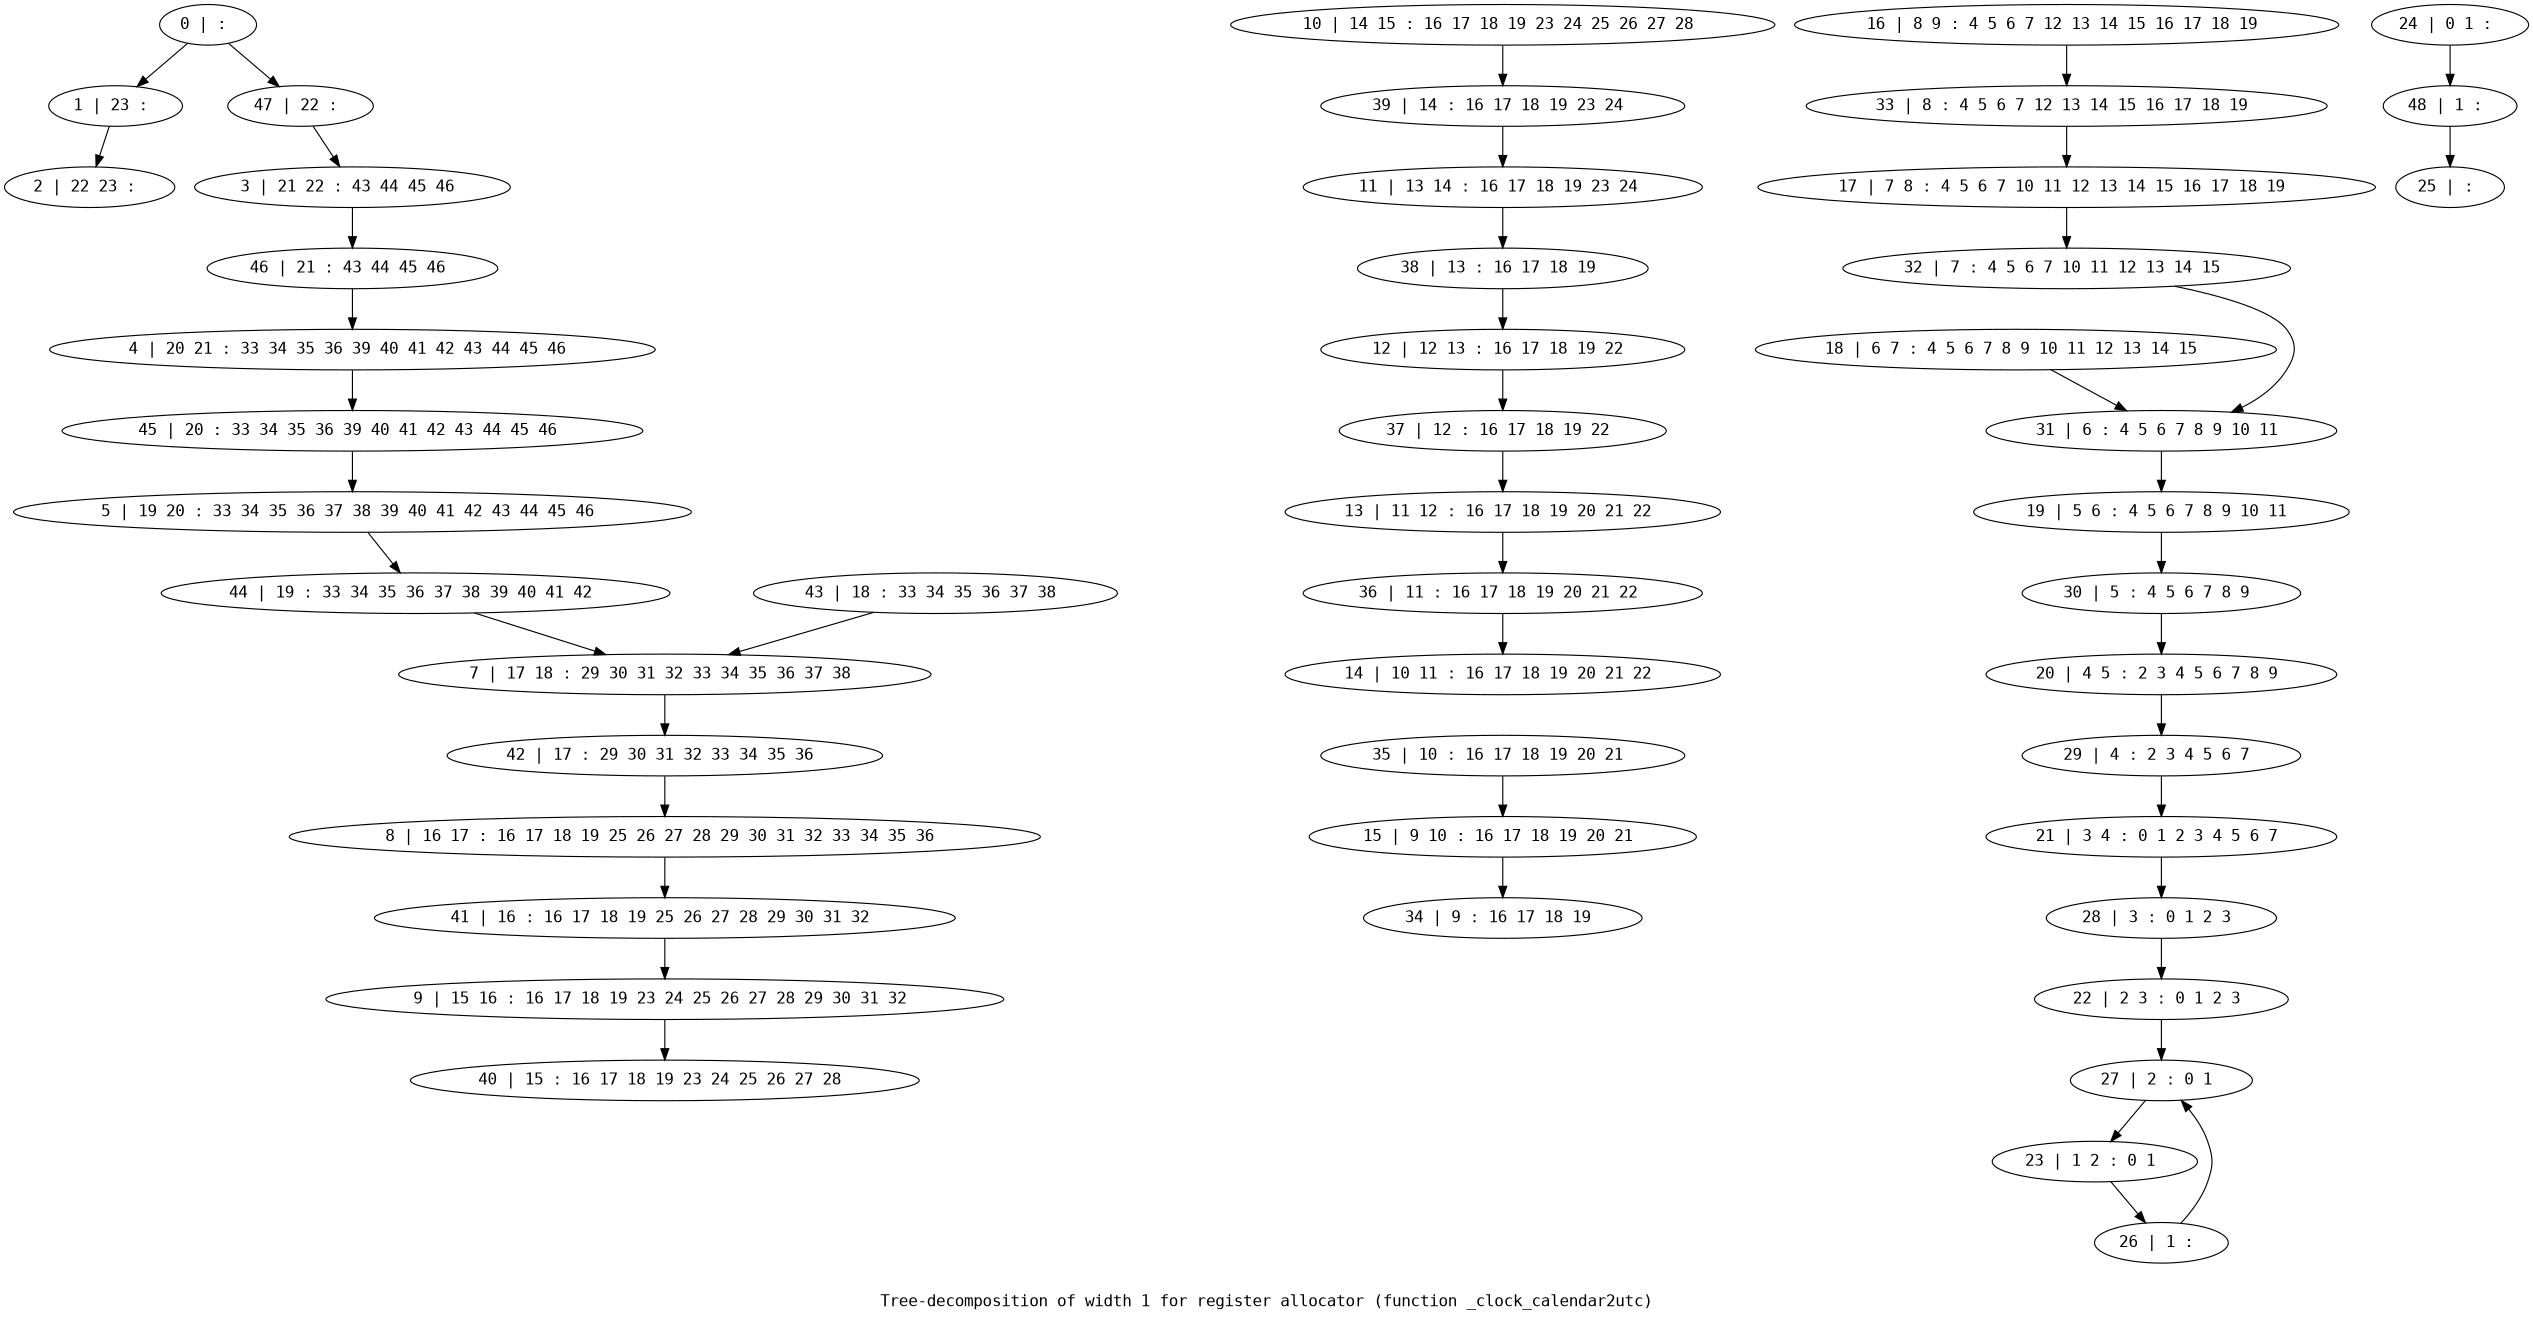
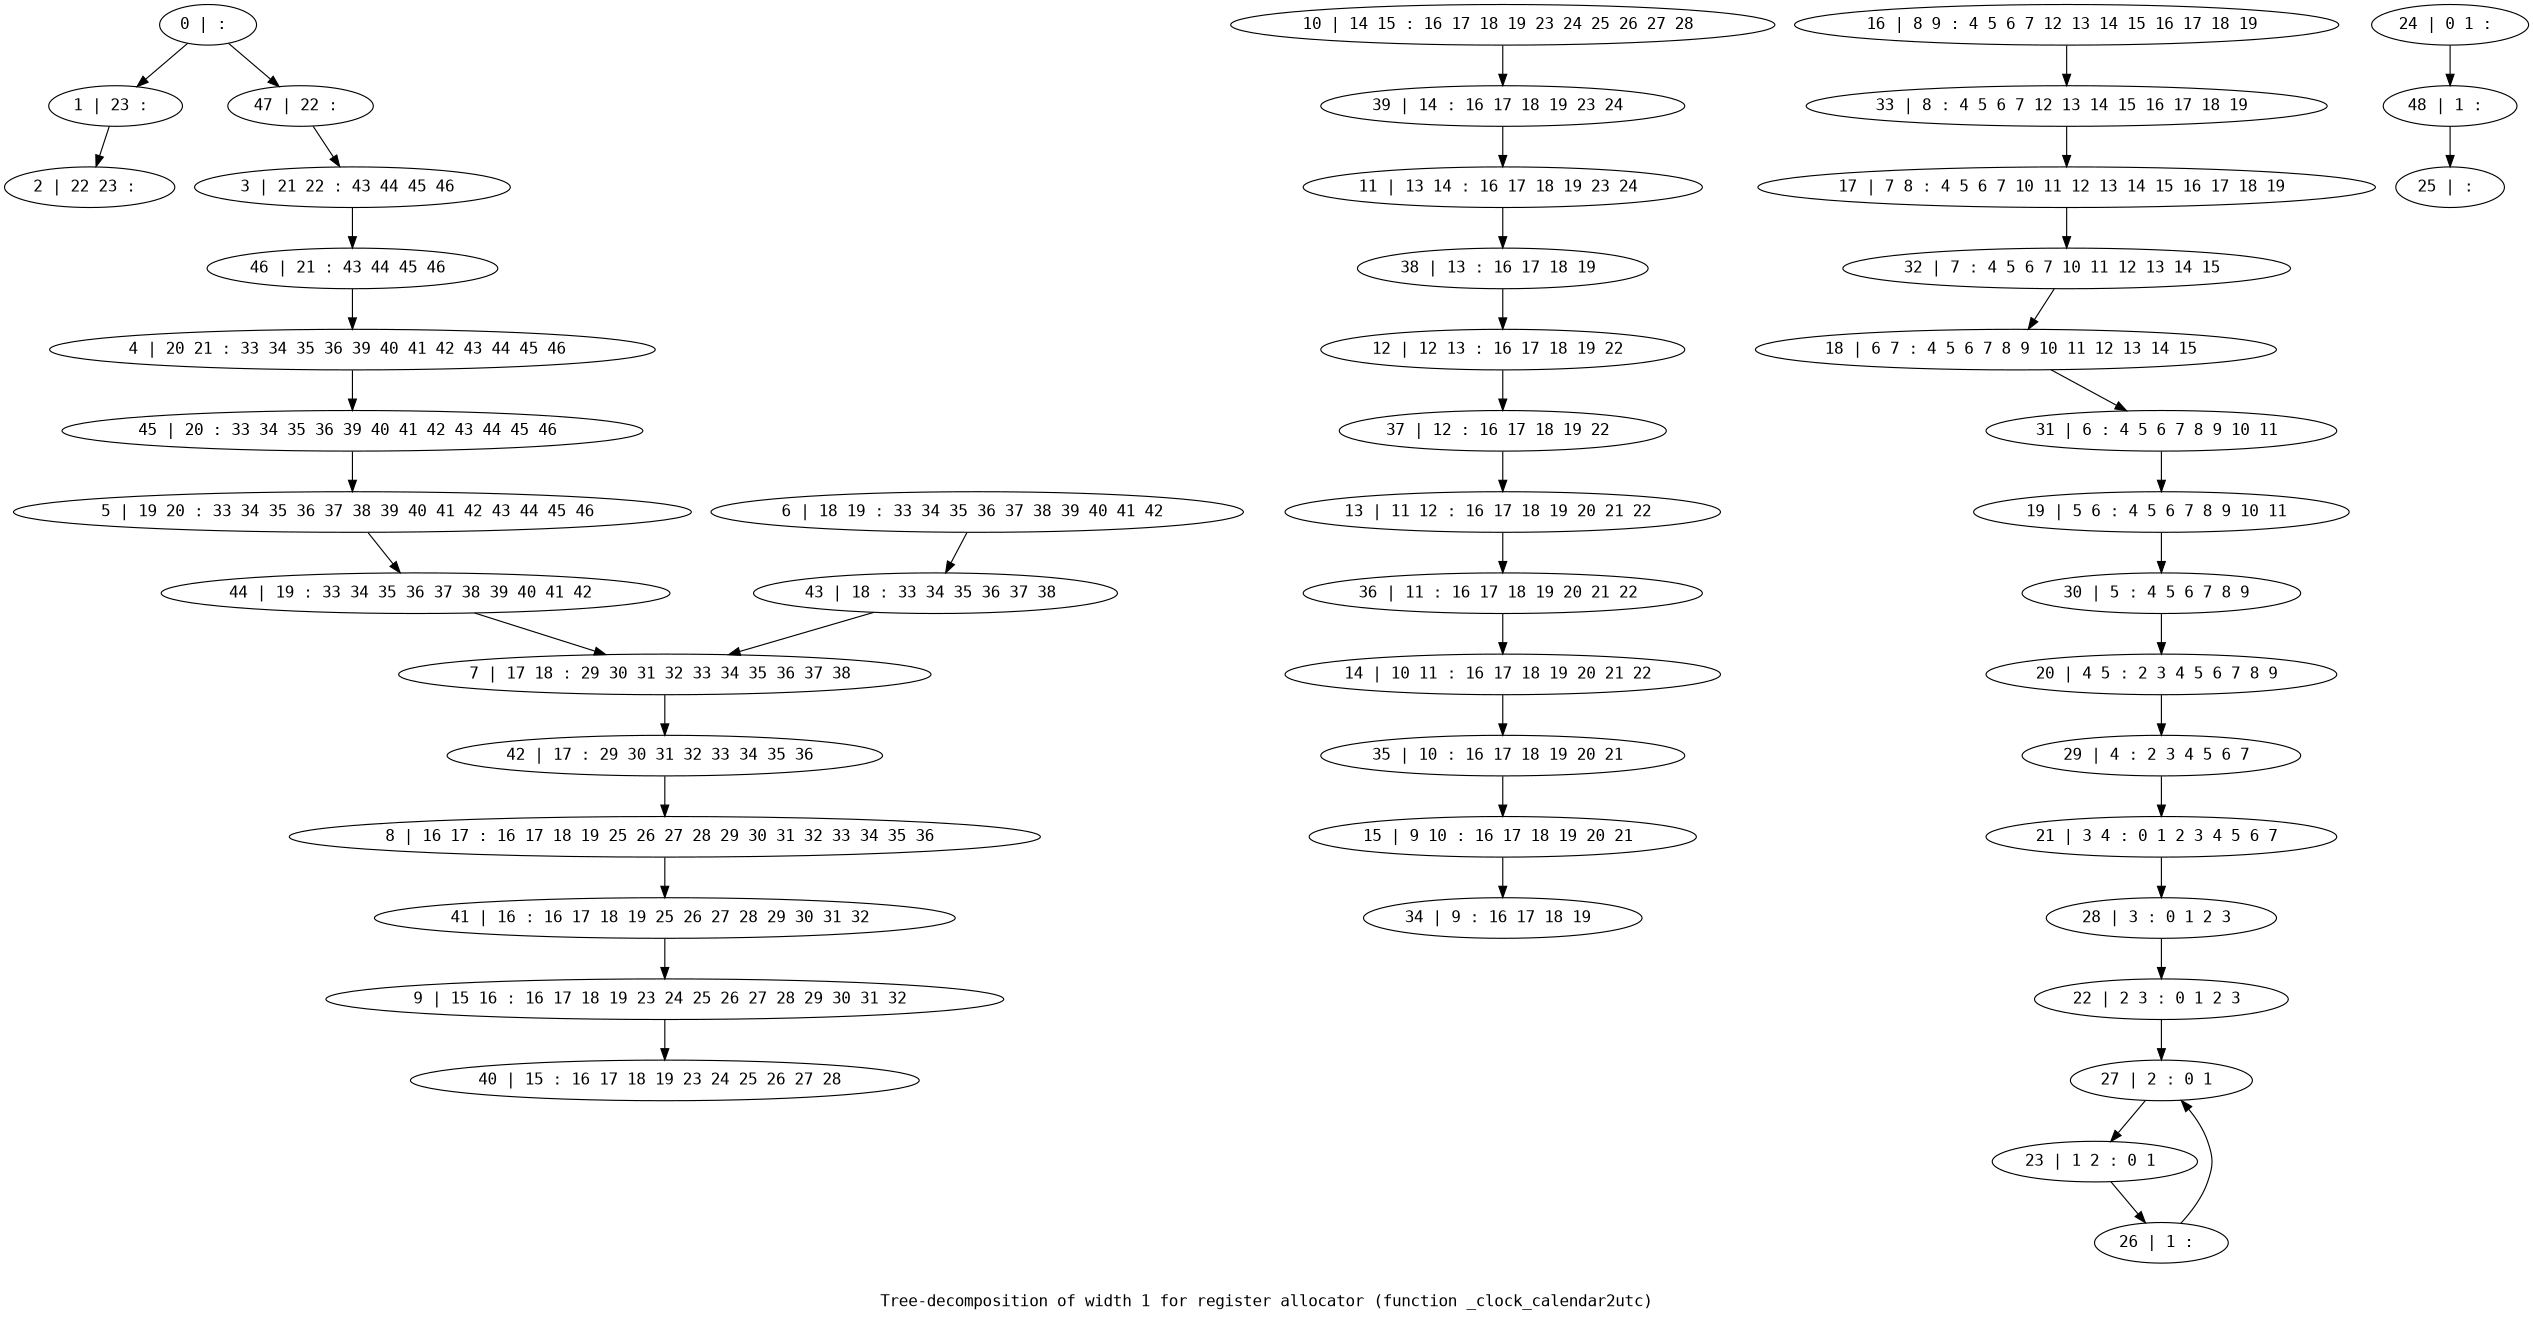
edge "32 | 7 : 4 5 6 7 10 11 12 13 14 15" -> "31 | 6 : 4 5 6 7 8 9 10 11": now "32 | 7 : 4 5 6 7 10 11 12 13 14 15" -> "18 | 6 7 : 4 5 6 7 8 9 10 11 12 13 14 15"
node "6 | 18 19 : 33 34 35 36 37 38 39 40 41 42": added
edge "14 | 10 11 : 16 17 18 19 20 21 22" -> "35 | 10 : 16 17 18 19 20 21": added
